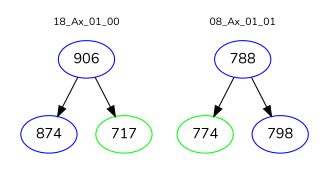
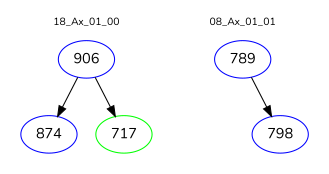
node "788": label "788" -> "789"
node "774": removed
